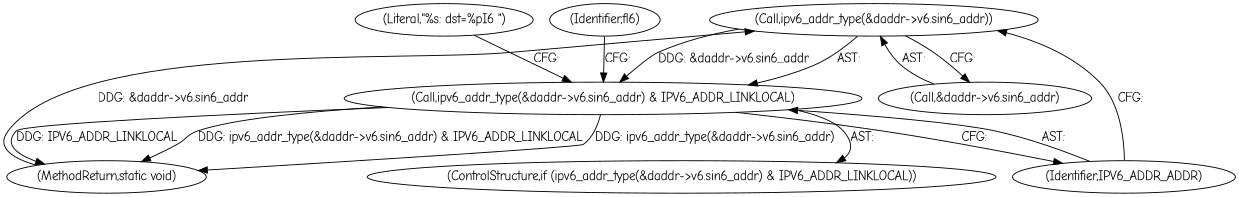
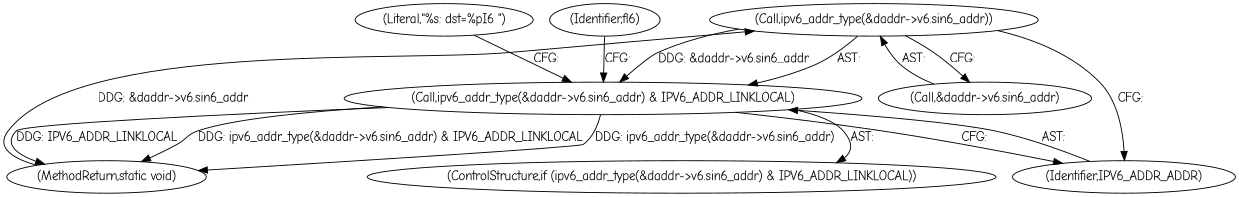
edge "(Identifier,IPV6_ADDR_ADDR)" -> "(Call,ipv6_addr_type(&daddr->v6.sin6_addr))": reversed
